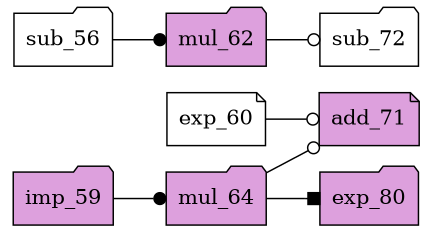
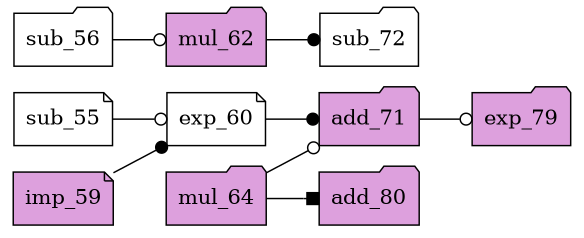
edge "sub_56" -> "mul_62": arrowhead dot -> odot
edge "mul_62" -> "sub_72": arrowhead odot -> dot
node "sub_55": added
edge "exp_60" -> "add_71": arrowhead odot -> dot
node "add_71": shape note -> folder
node "exp_79": added
node "imp_59": shape folder -> note
edge "imp_59" -> "mul_64": now "imp_59" -> "exp_60"
node "exp_80": label "exp_80" -> "add_80"
